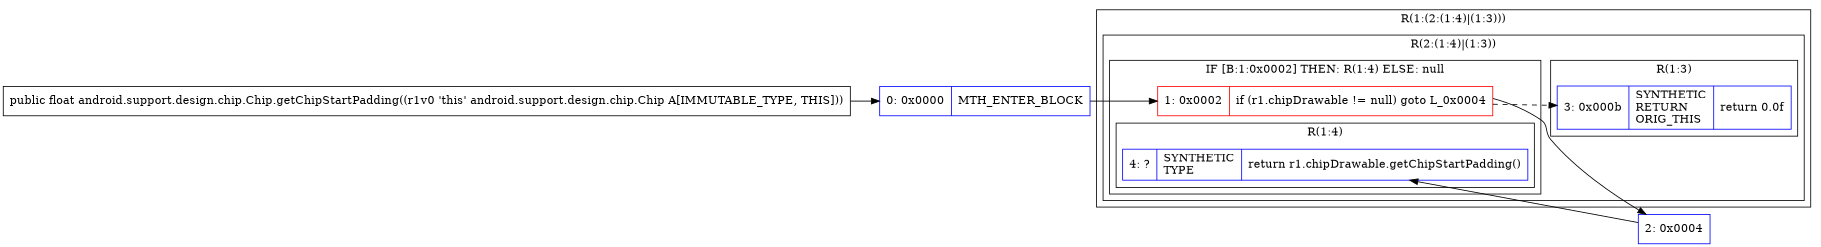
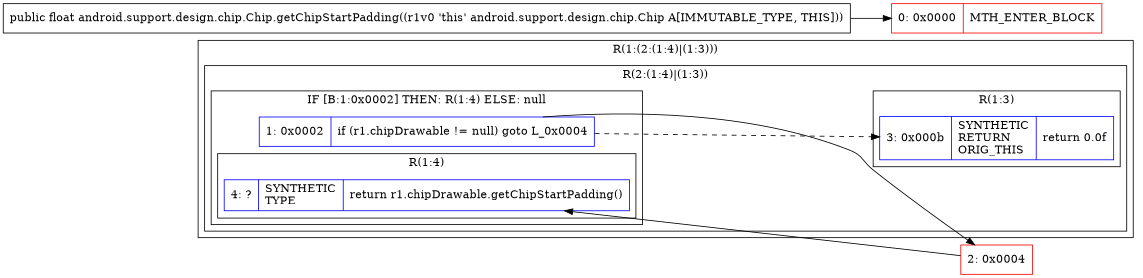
node "0: 0x0000": color blue -> red
edge "0: 0x0000" -> "1: 0x0002": removed
node "1: 0x0002": color red -> blue
node "2: 0x0004": color blue -> red
